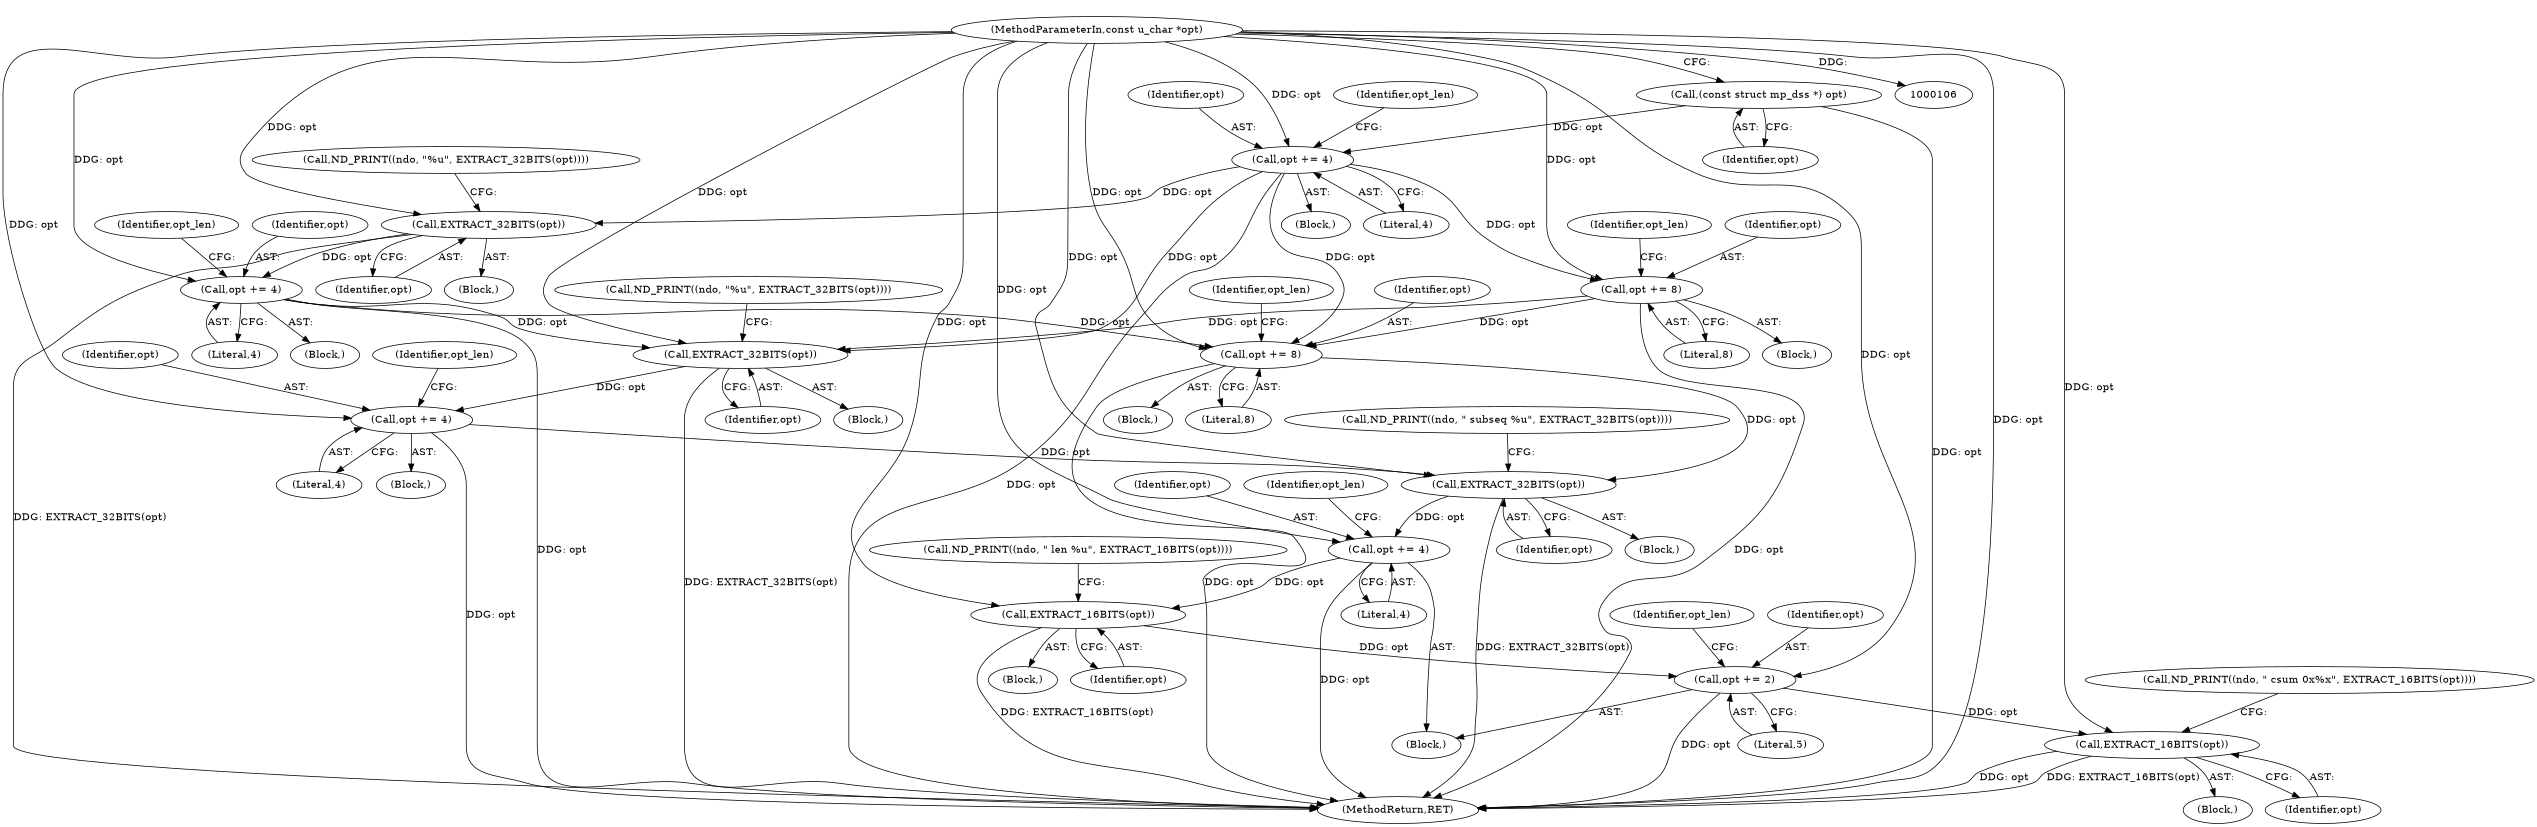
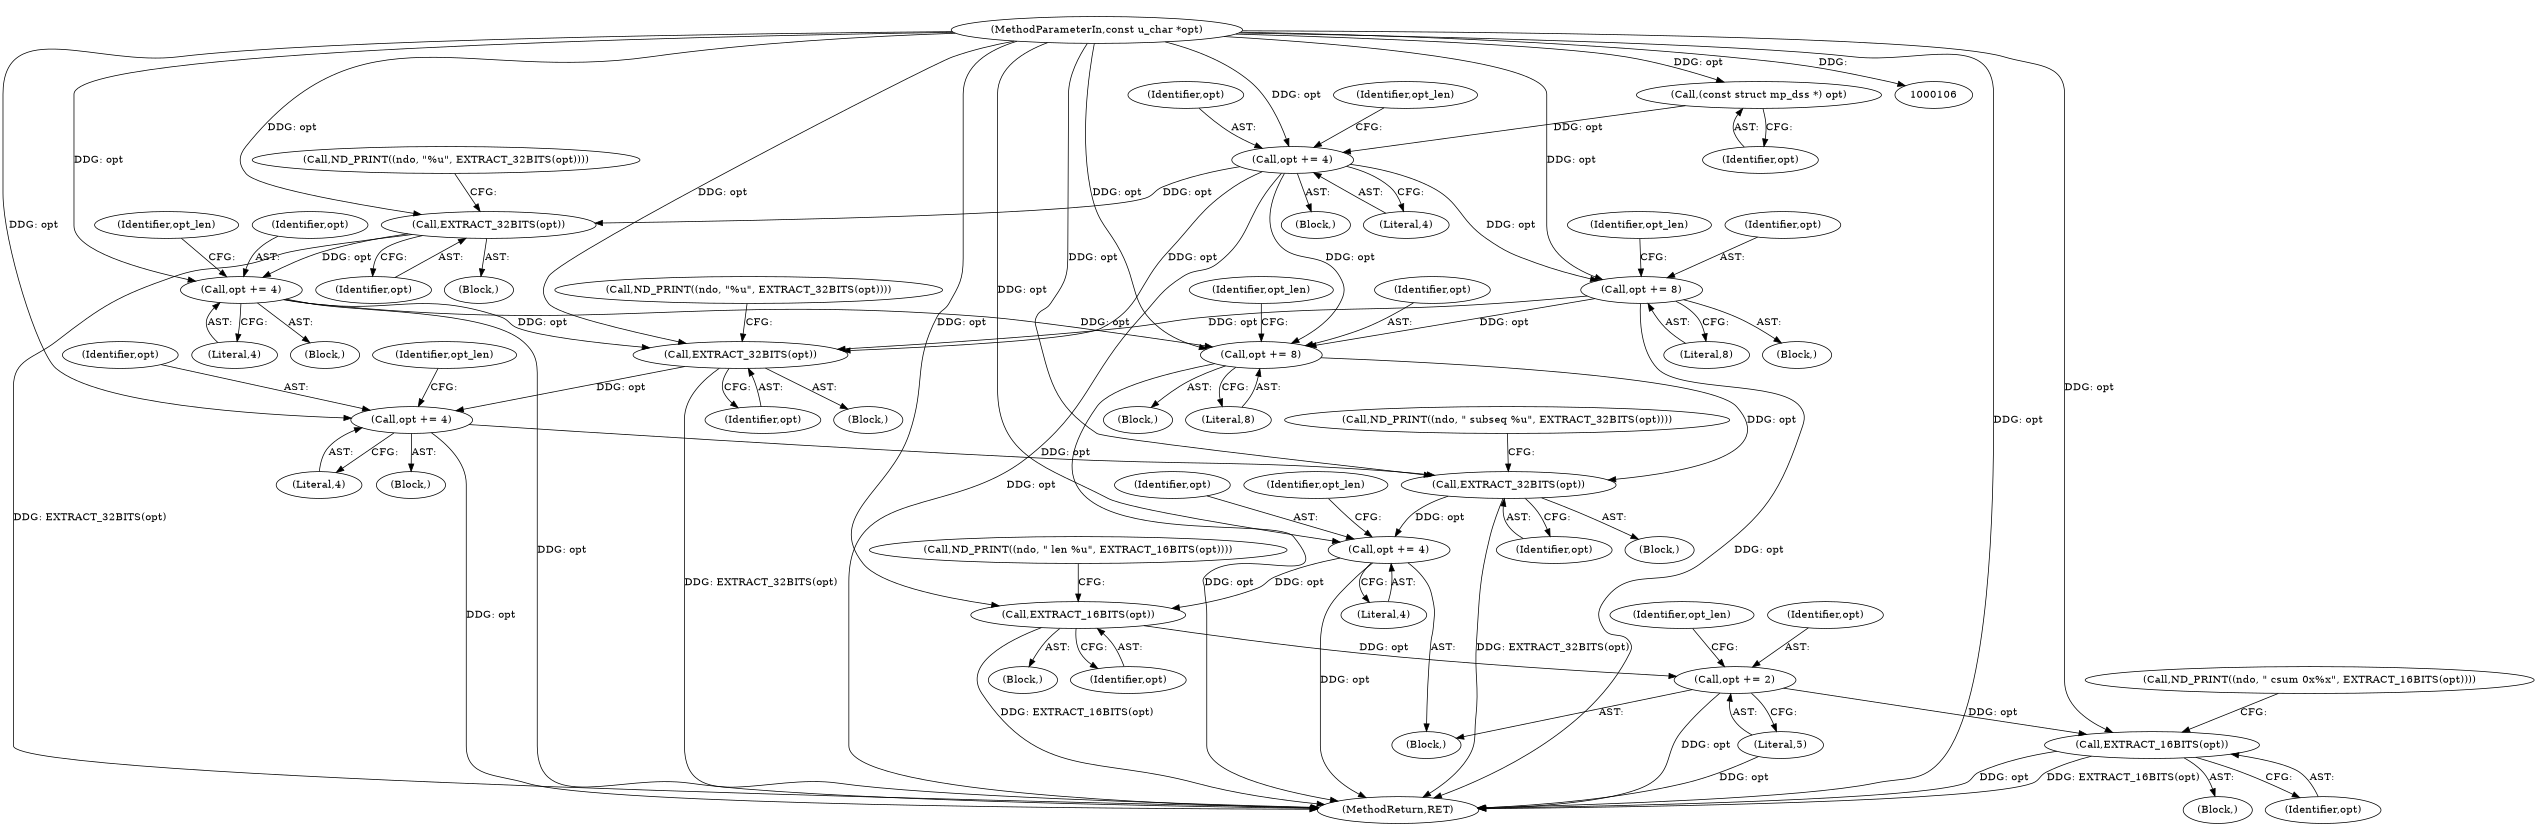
edge "(MethodParameterIn,const u_char *opt)" -> "(Call,(const struct mp_dss *) opt)": label "CFG: " -> "DDG: opt"
edge "(MethodParameterIn,const u_char *opt)" -> "(Call,opt += 2)": removed, label "DDG: opt"
edge "(Call,(const struct mp_dss *) opt)" -> "(MethodReturn,RET)": now "(Literal,5)" -> "(MethodReturn,RET)"
